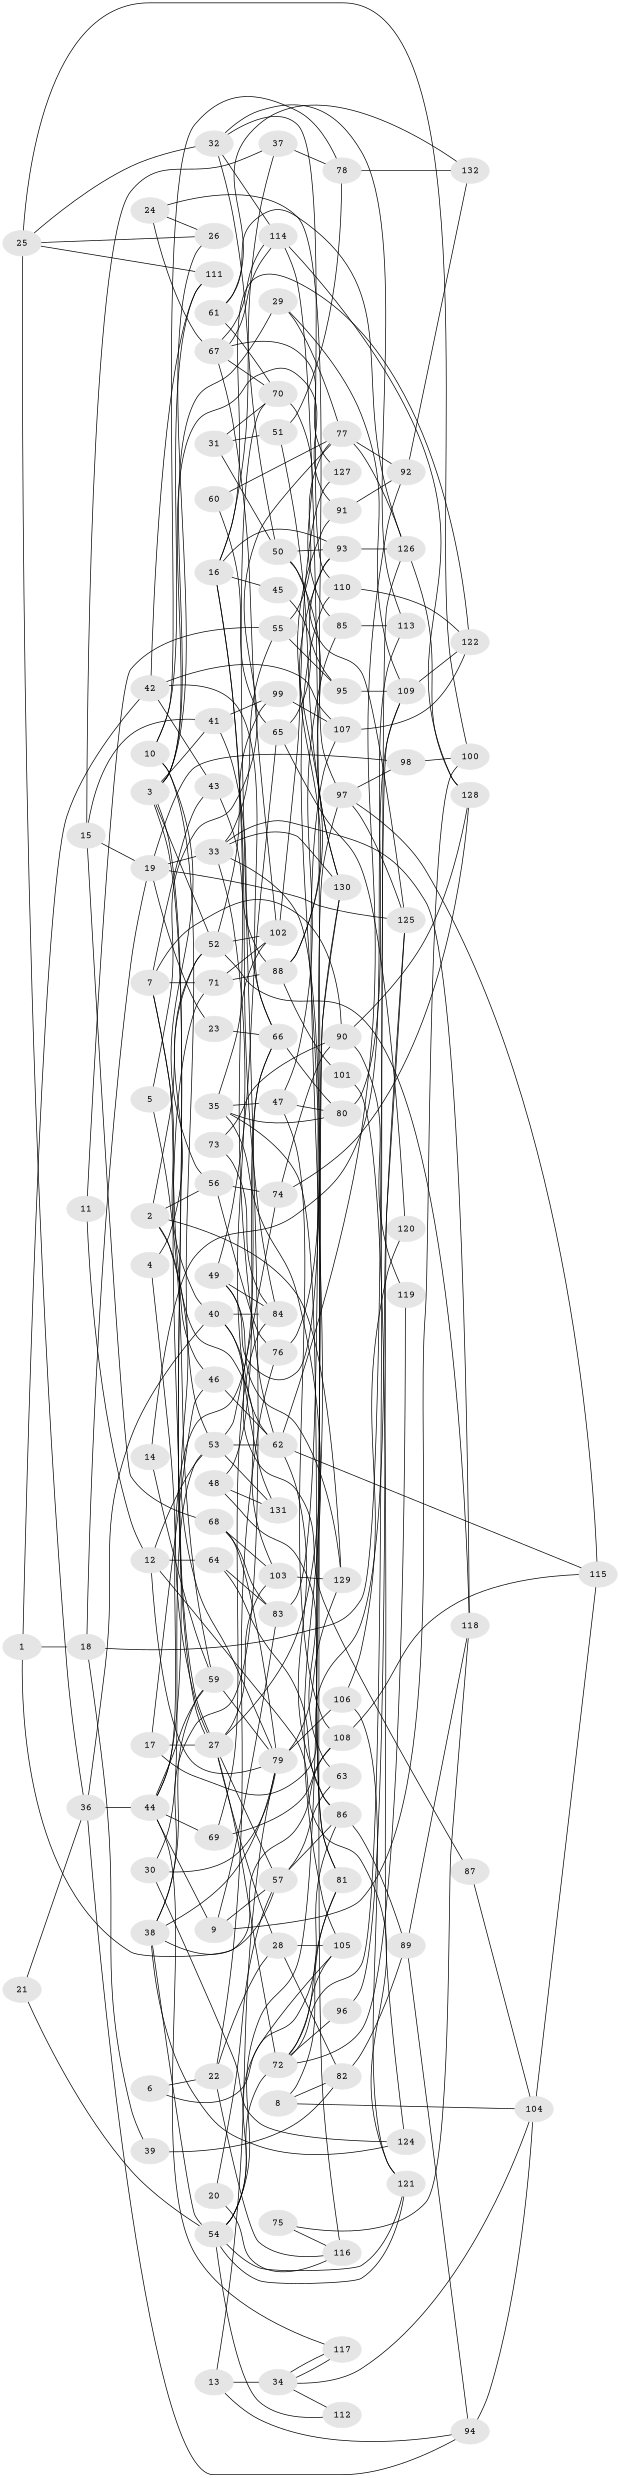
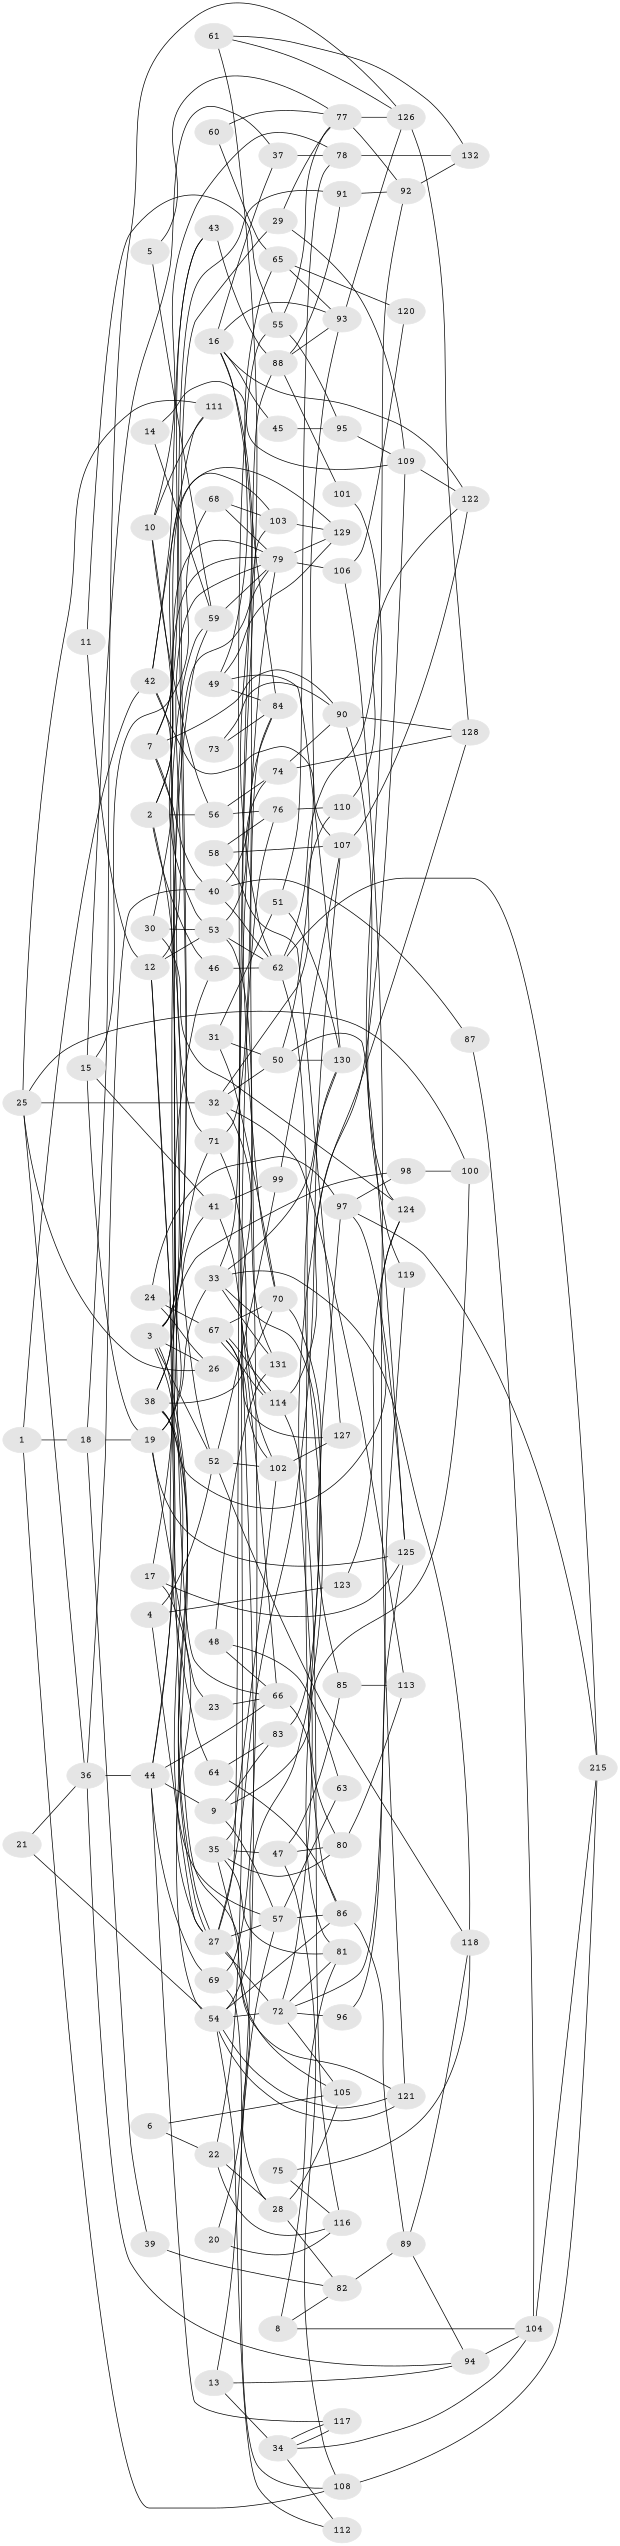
node "58": added
edge "68" -- "83": removed
node "115": label "115" -> "215"
node "123": added
